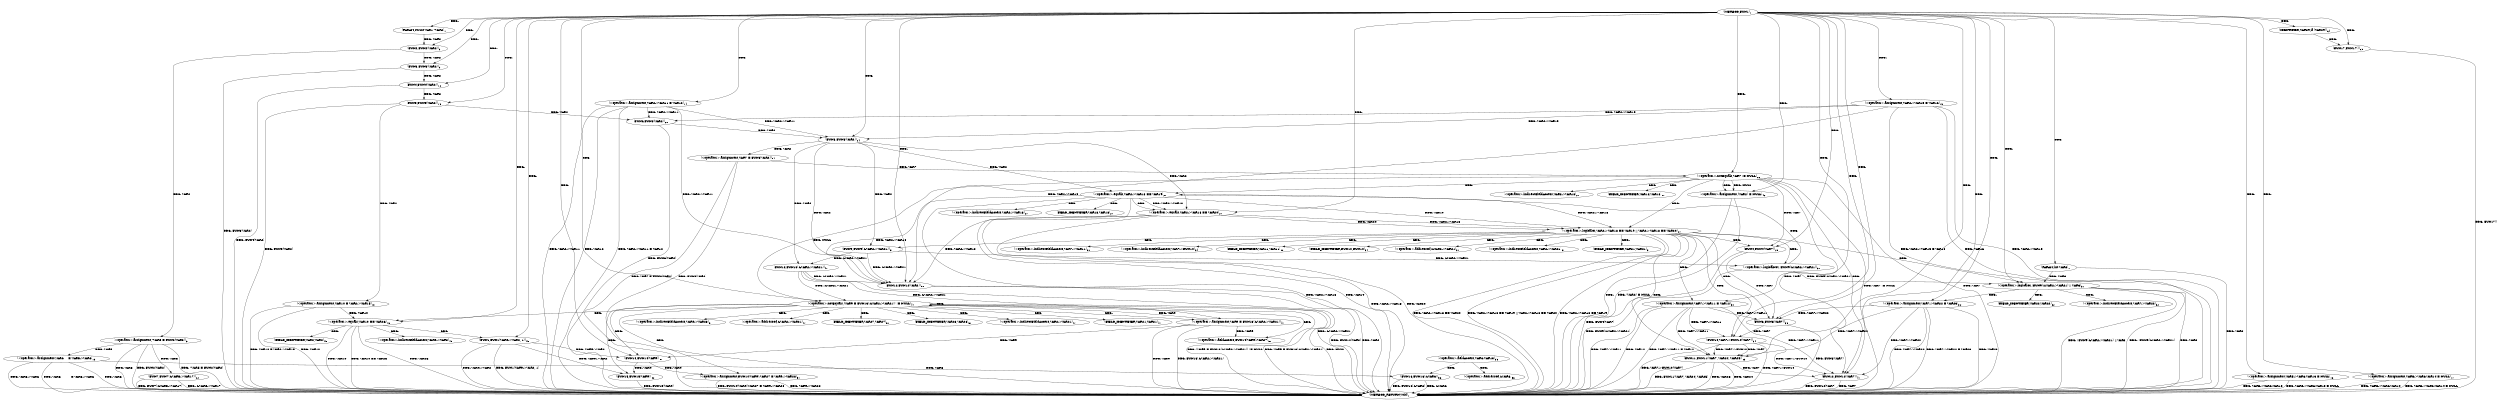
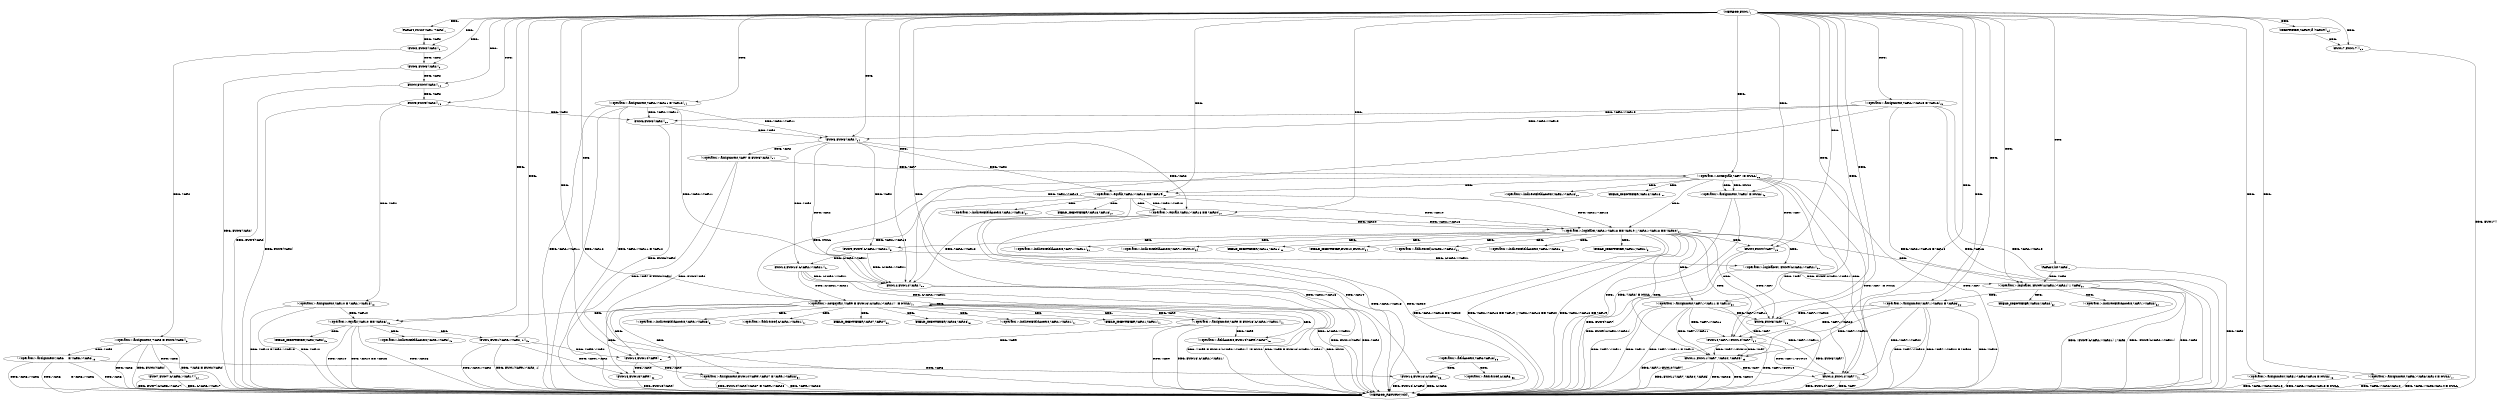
edge "(METHOD,FUN1)" -> "(FUN16,FUN16(&VAR6))": added, label "DDG:"
edge "(<operator>.logicalNot,!FUN9(&VAR2->VAR21))" -> "(<operator>.equals,VAR2->VAR18 == VAR19)": now "(METHOD,FUN1)" -> "(<operator>.equals,VAR2->VAR18 == VAR19)"
edge "(<operator>.assignment,VAR7->VAR22 = VAR23)" -> "(FUN10,VAR7->FUN10(VAR7))": added, label "DDG: VAR7->VAR22"
